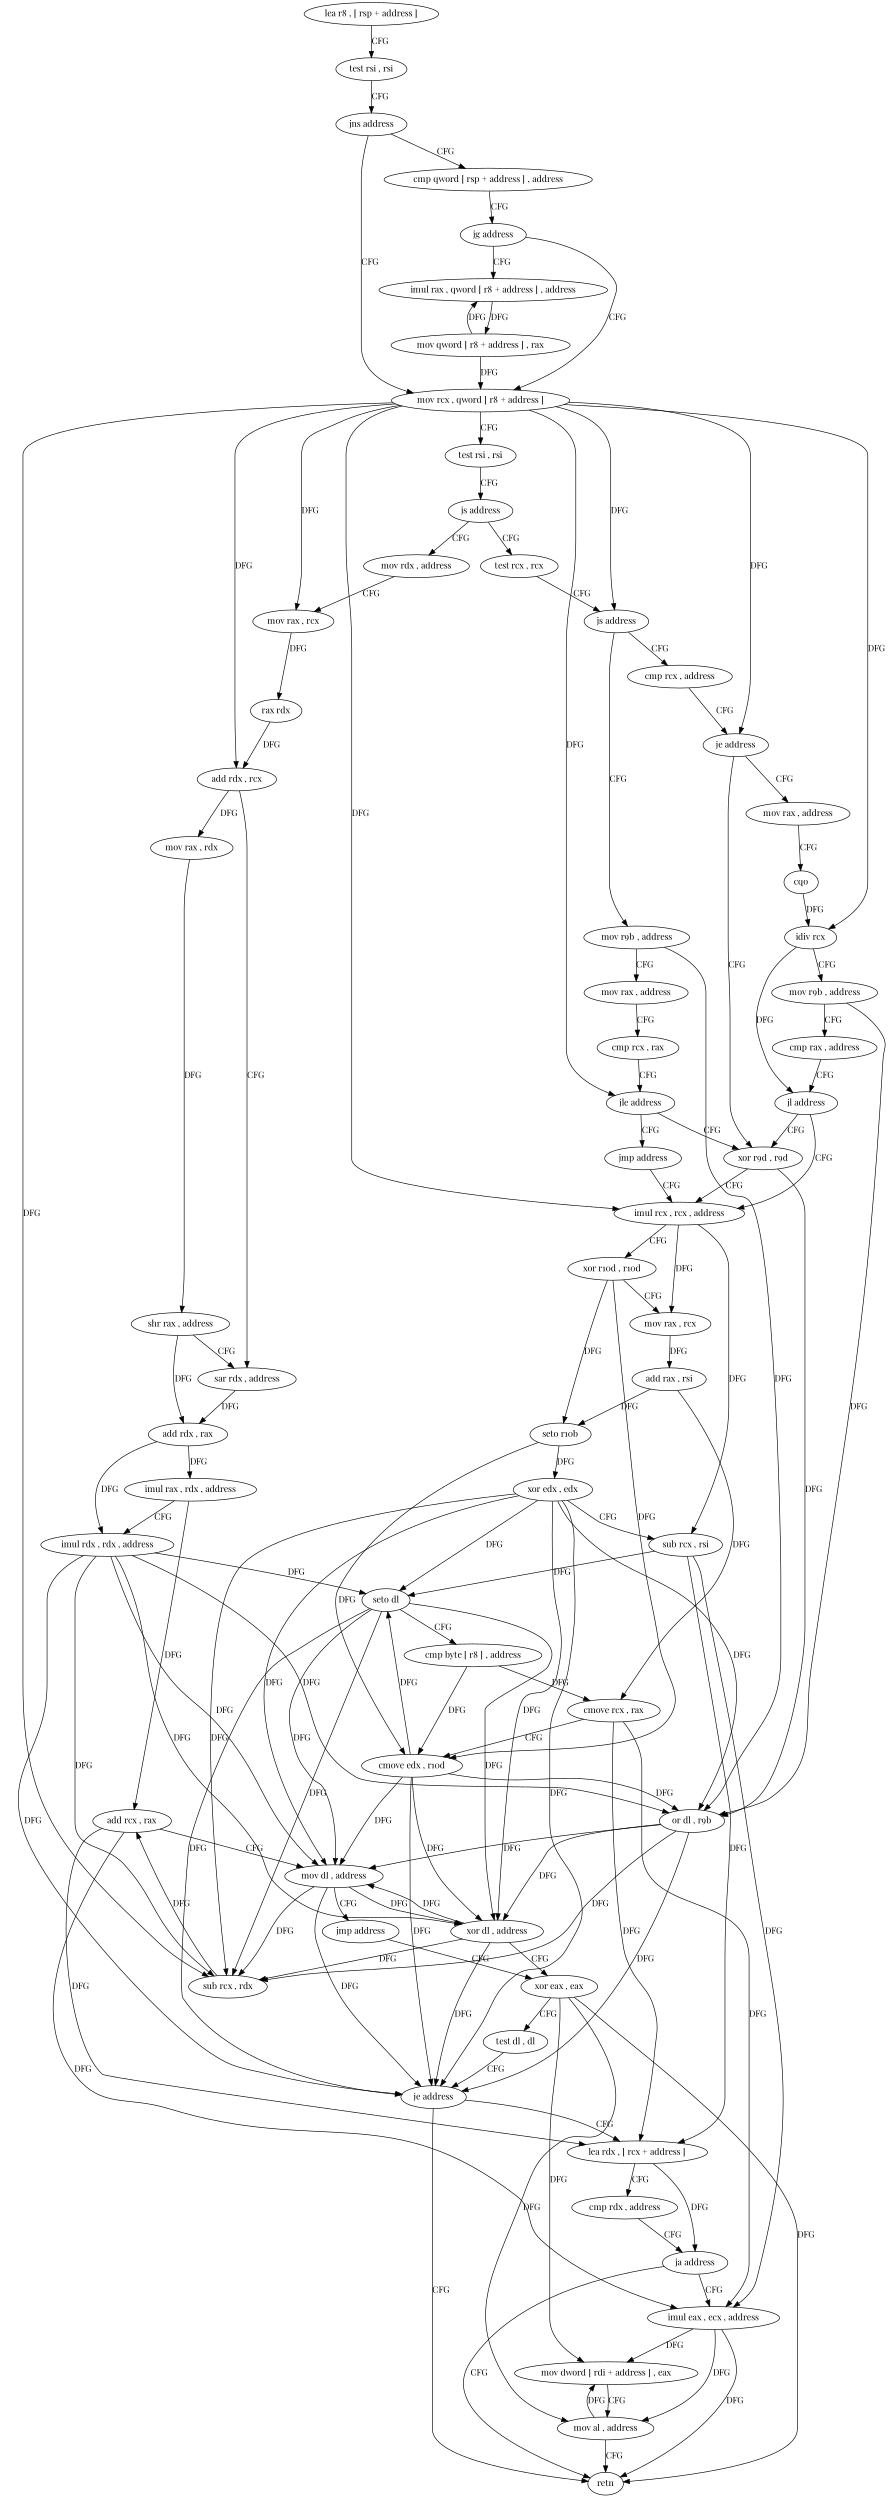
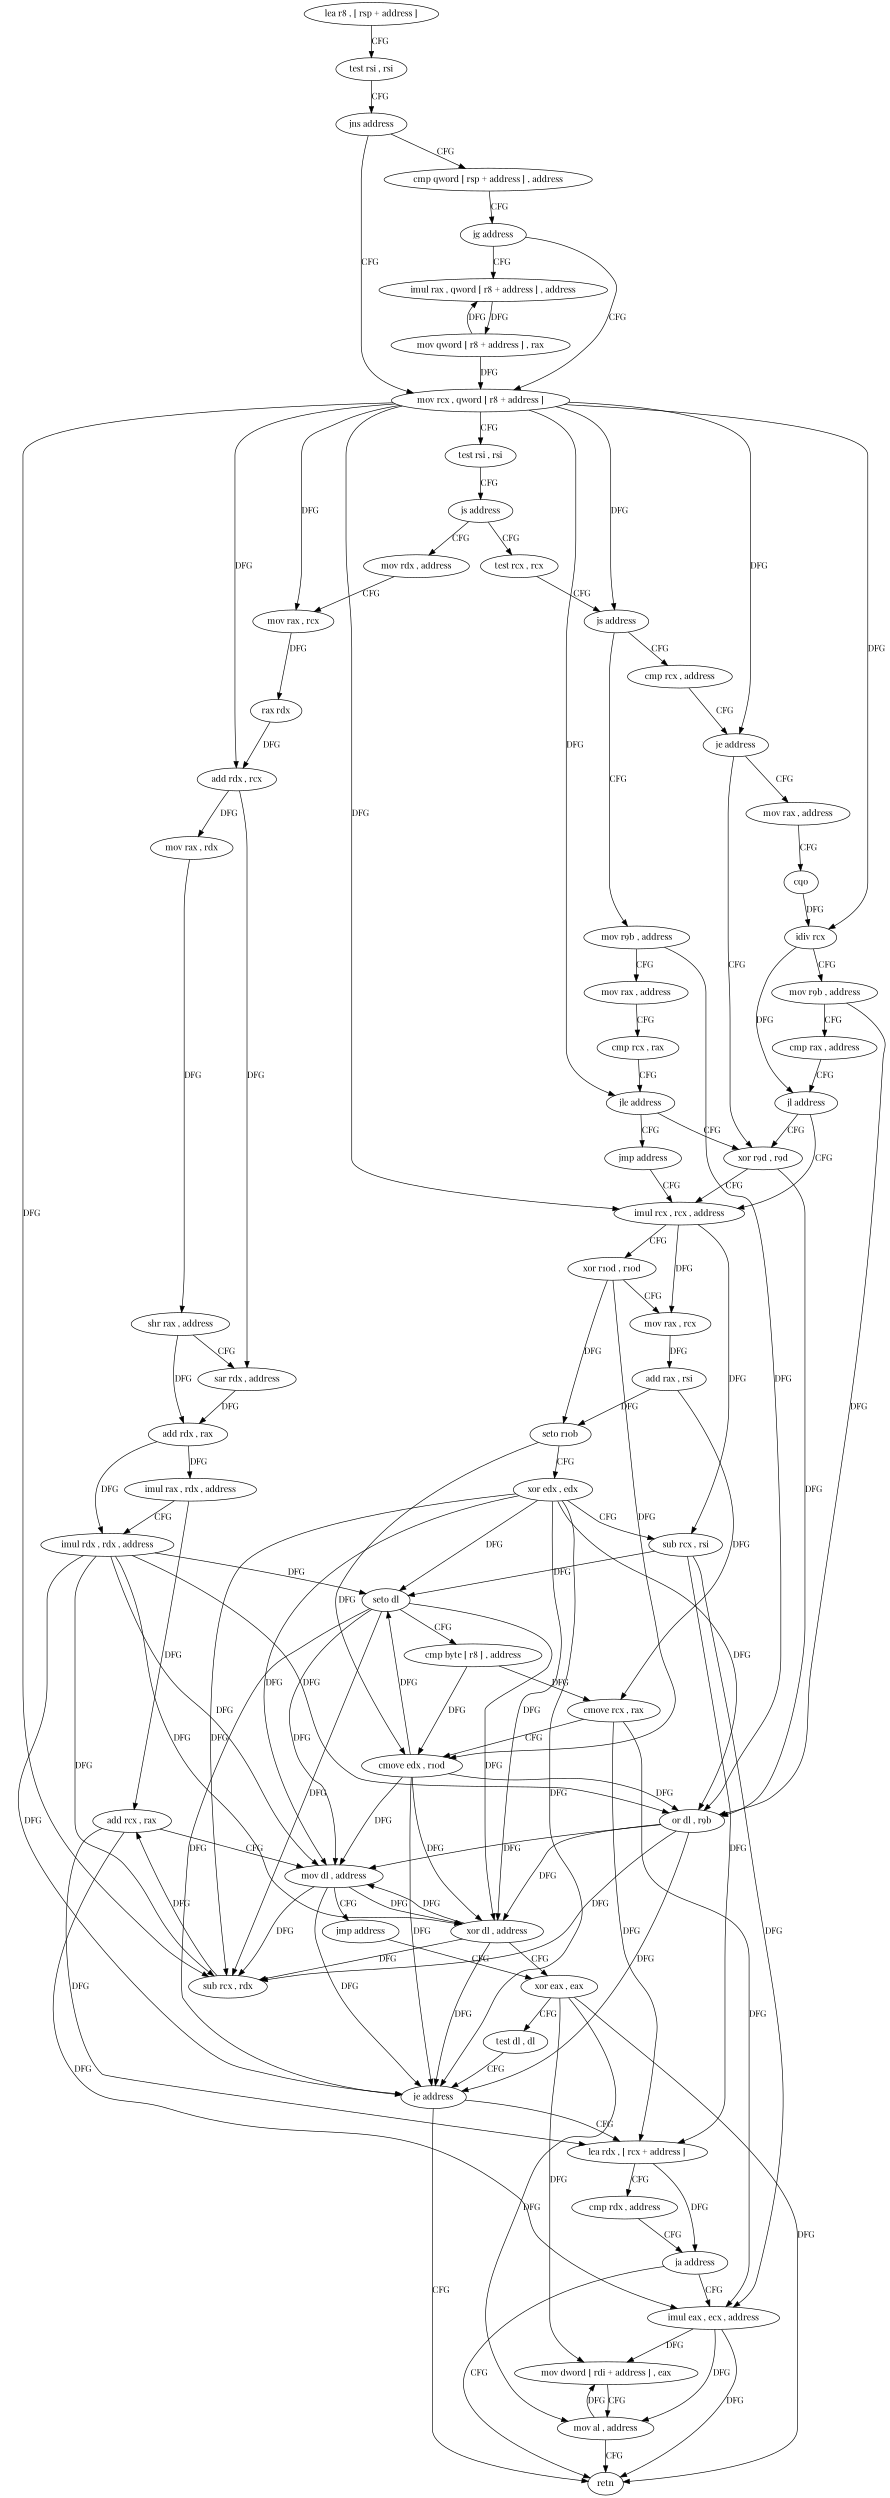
edge "add rdx , rcx" -> "sar rdx , address": label "CFG" -> "DFG"
edge "seto r10b" -> "xor edx , edx": label "DFG" -> "CFG"
